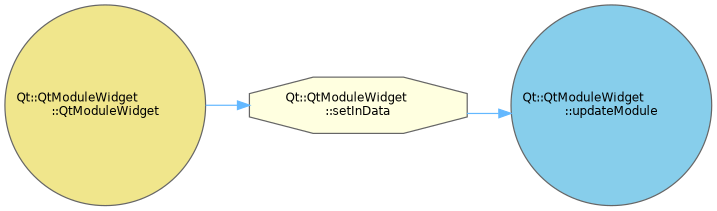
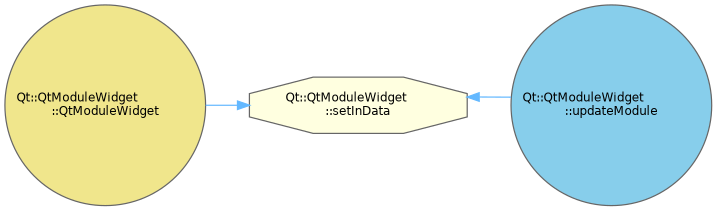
edge "Qt::QtModuleWidget ::setInData" -> "Qt::QtModuleWidget ::updateModule": reversed
